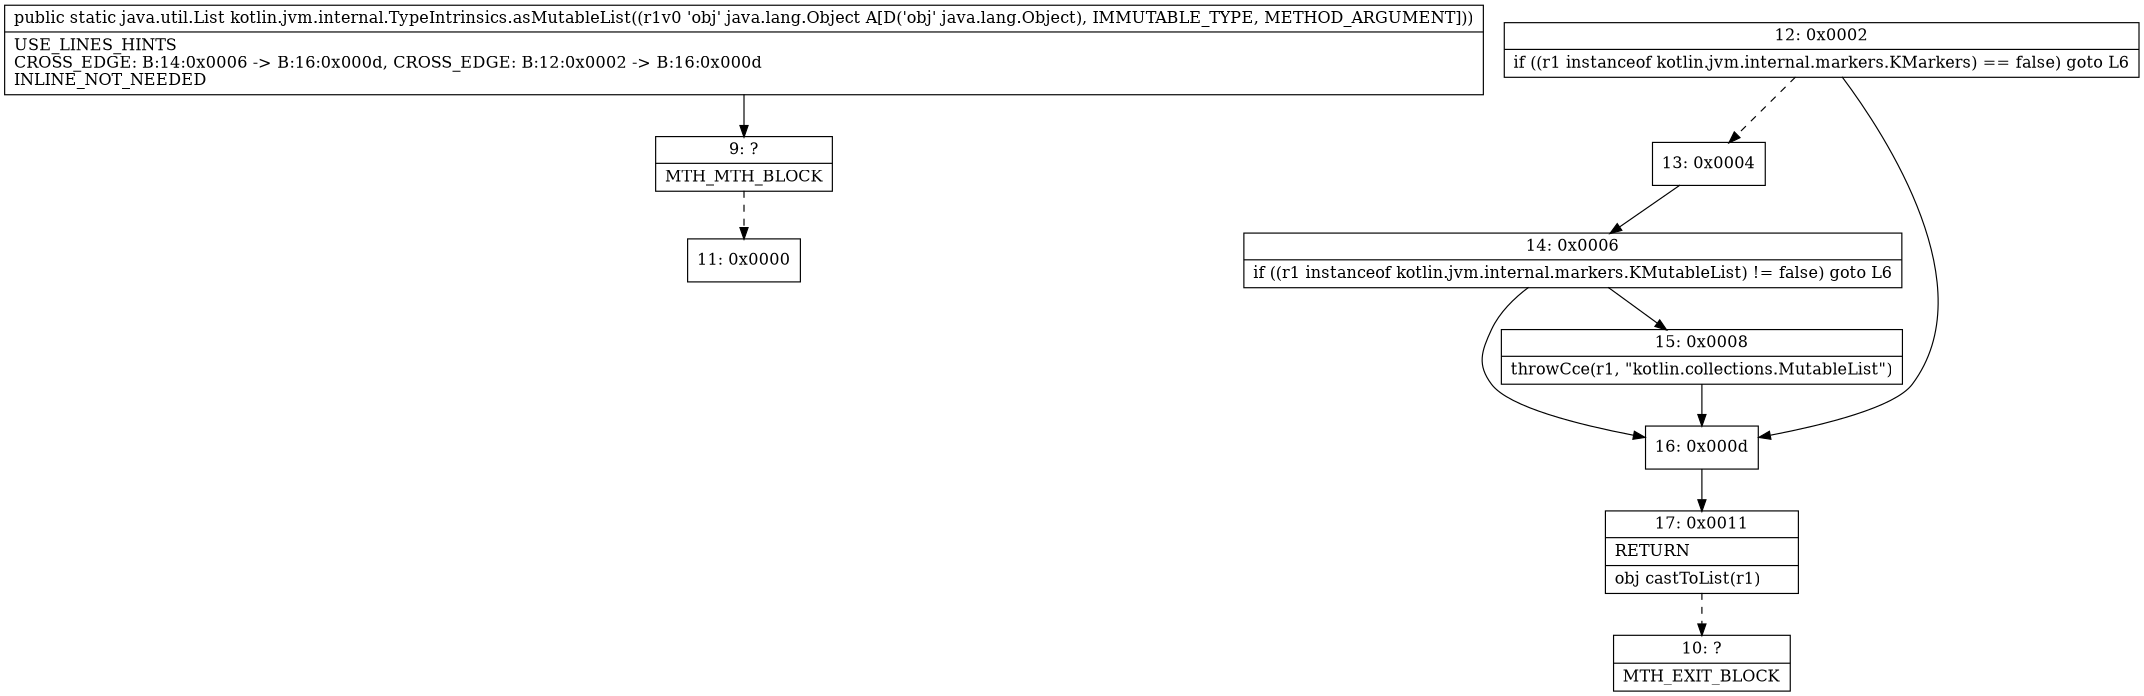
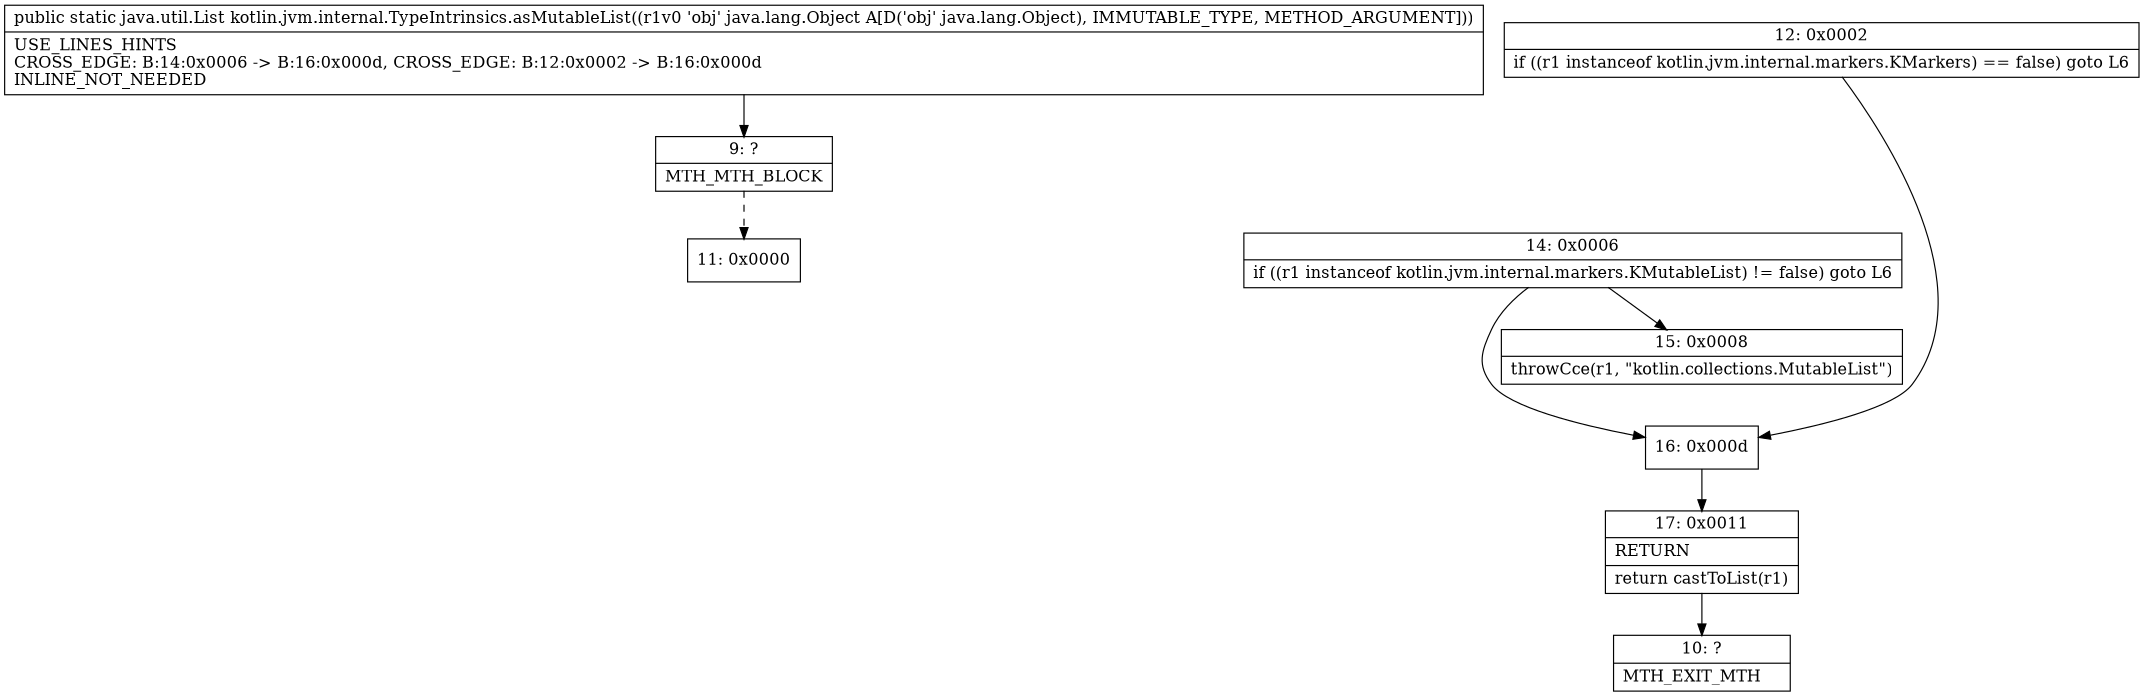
node "13: 0x0004": removed
edge "15: 0x0008" -> "16: 0x000d": removed
node "17: 0x0011": text "obj castToList(r1)" -> "return castToList(r1)"
edge "17: 0x0011" -> "10: ?": style dashed -> solid
node "10: ?": text "MTH_EXIT_BLOCK" -> "MTH_EXIT_MTH"
